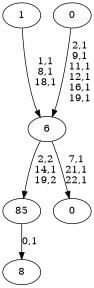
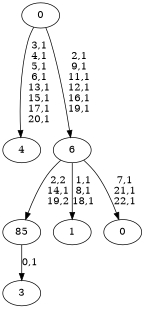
edge "1" -> "6": reversed
node "4": added
node "8": label "8" -> "3"
